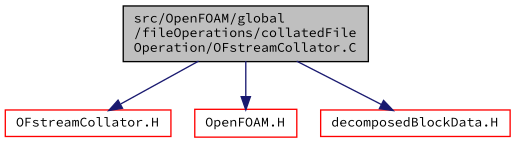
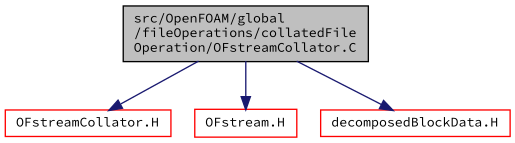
node "OpenFOAM.H": label "OpenFOAM.H" -> "OFstream.H"
